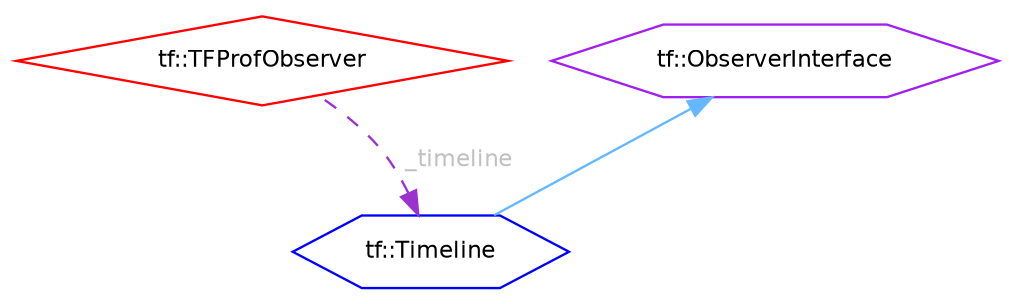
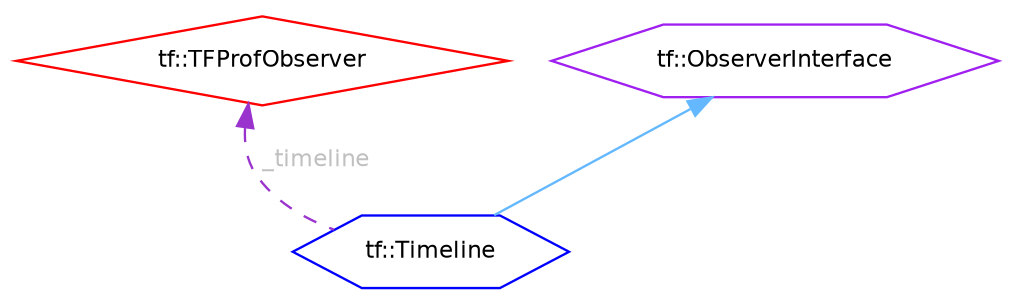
edge "tf::TFProfObserver" -> "tf::Timeline": reversed
